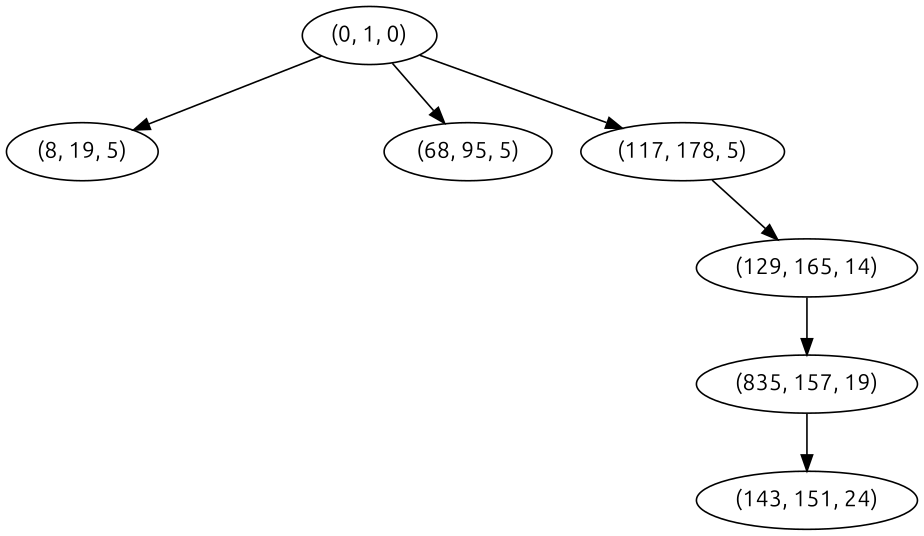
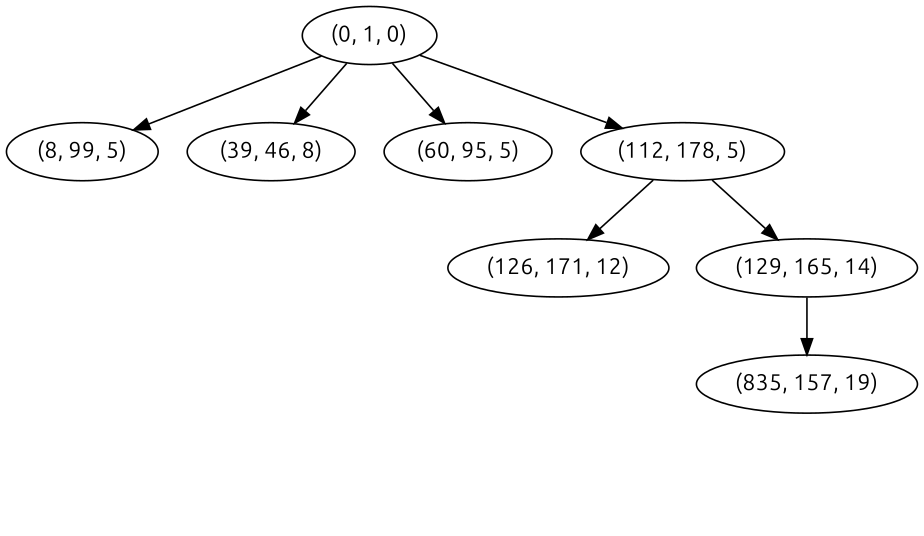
node "(8, 19, 5)": label "(8, 19, 5)" -> "(8, 99, 5)"
node "(39, 46, 8)": added
node "(68, 95, 5)": label "(68, 95, 5)" -> "(60, 95, 5)"
node "(117, 178, 5)": label "(117, 178, 5)" -> "(112, 178, 5)"
node "(126, 171, 12)": added
node "(143, 151, 24)": removed
